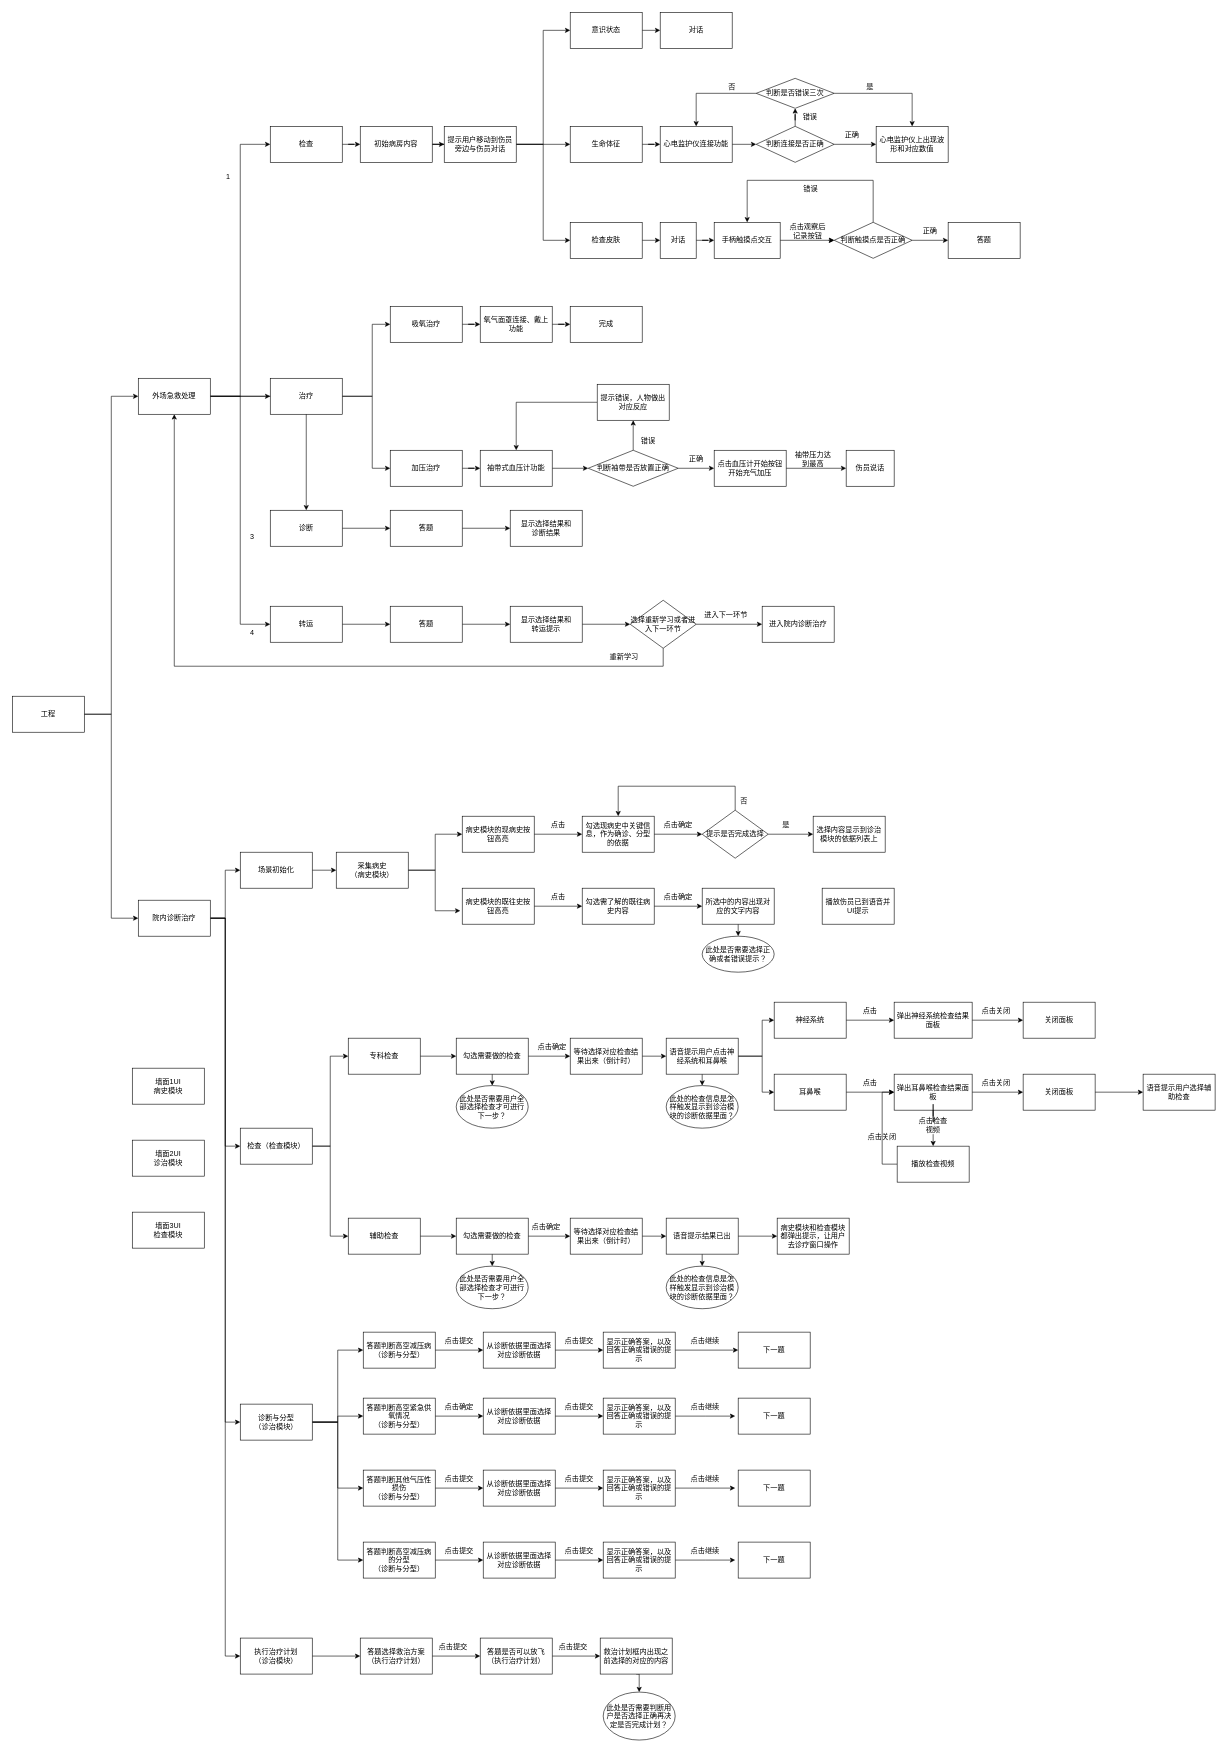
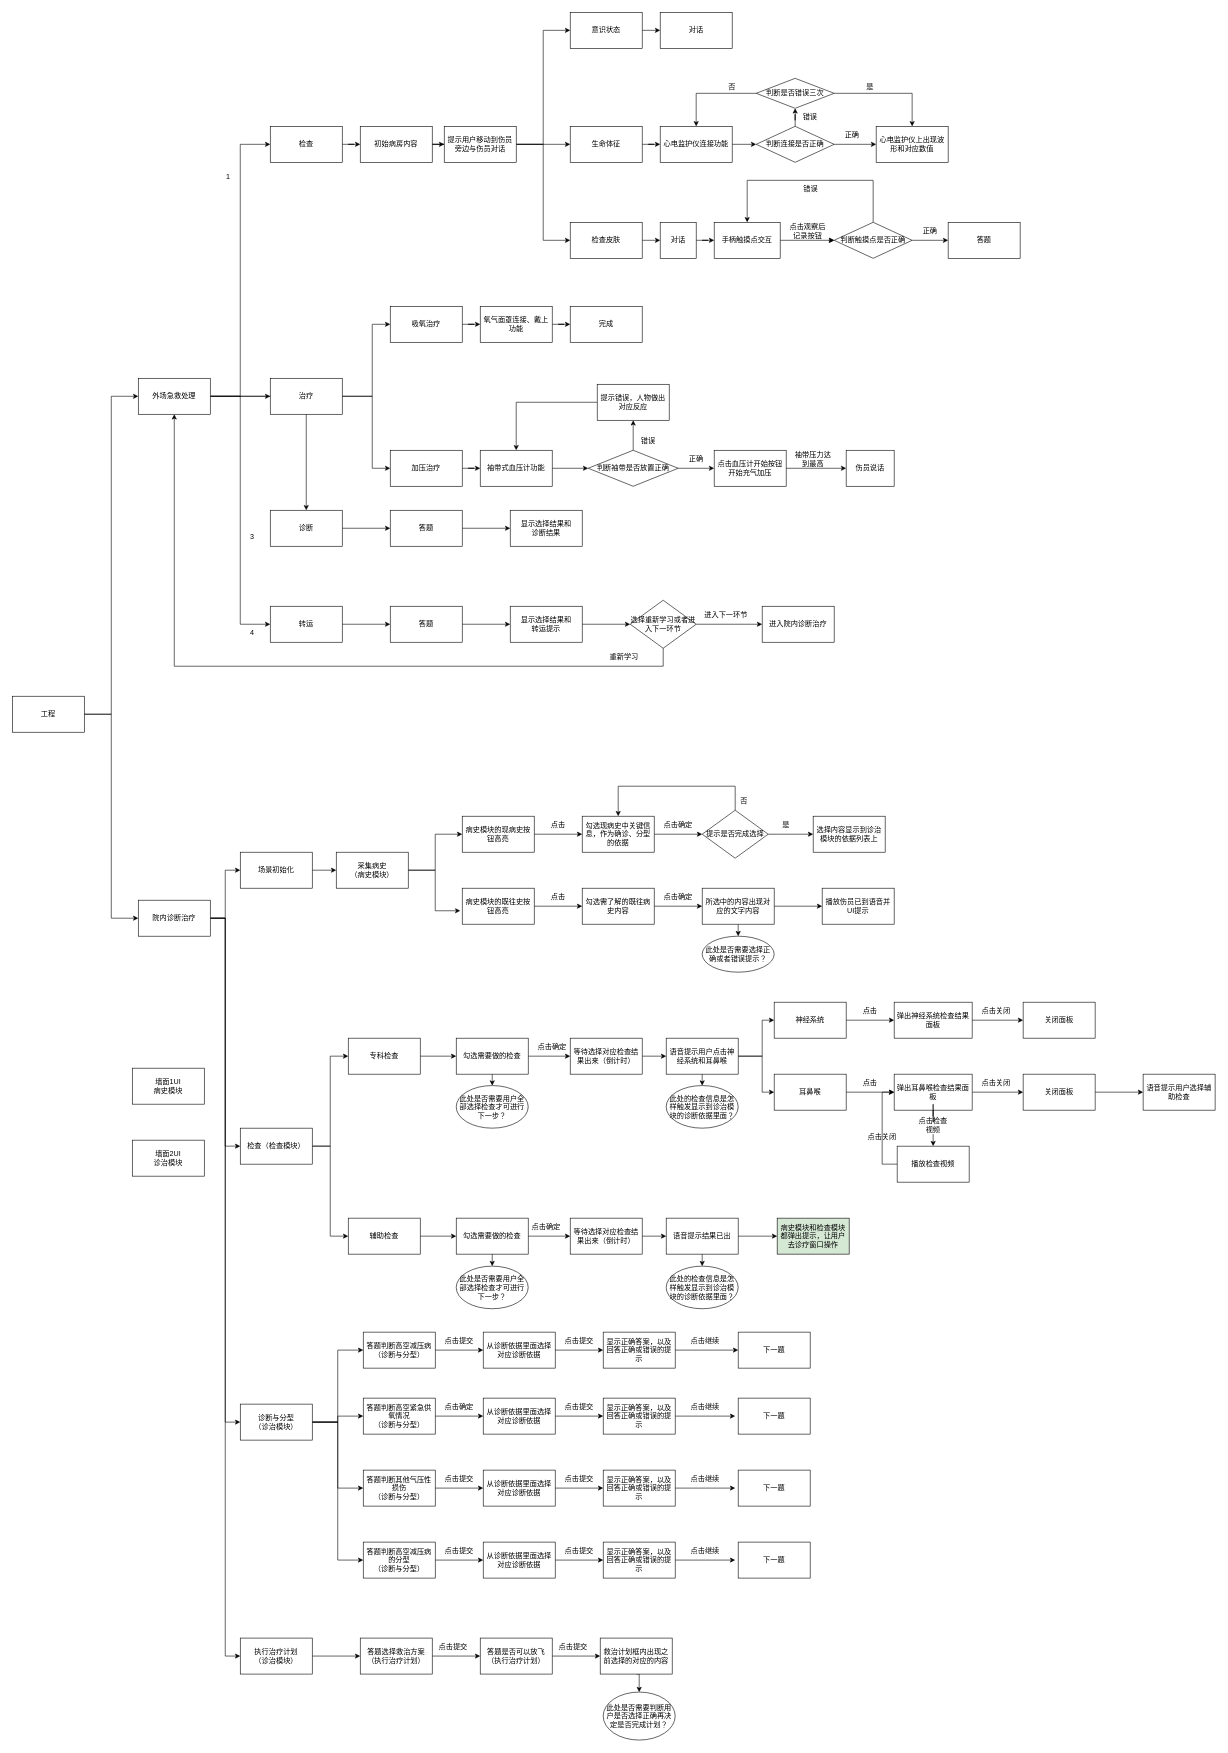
edge "所选中的内容出现对应的文字内容" -> "播放伤员已到语音并UI提示": added
node "墙面3UI 检查模块": removed
node "病史模块和检查模块都弹出提示，让用户去诊疗窗口操作": fillcolor #ffffff -> #d5e8d4
